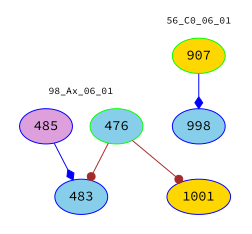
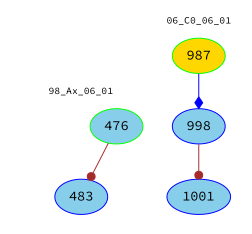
cluster "56_C0_06_01": label "56_C0_06_01" -> "06_C0_06_01"
node "907": label "907" -> "987"
node "485": removed
edge "476" -> "1001": now "998" -> "1001"
node "1001": fillcolor gold -> skyblue
